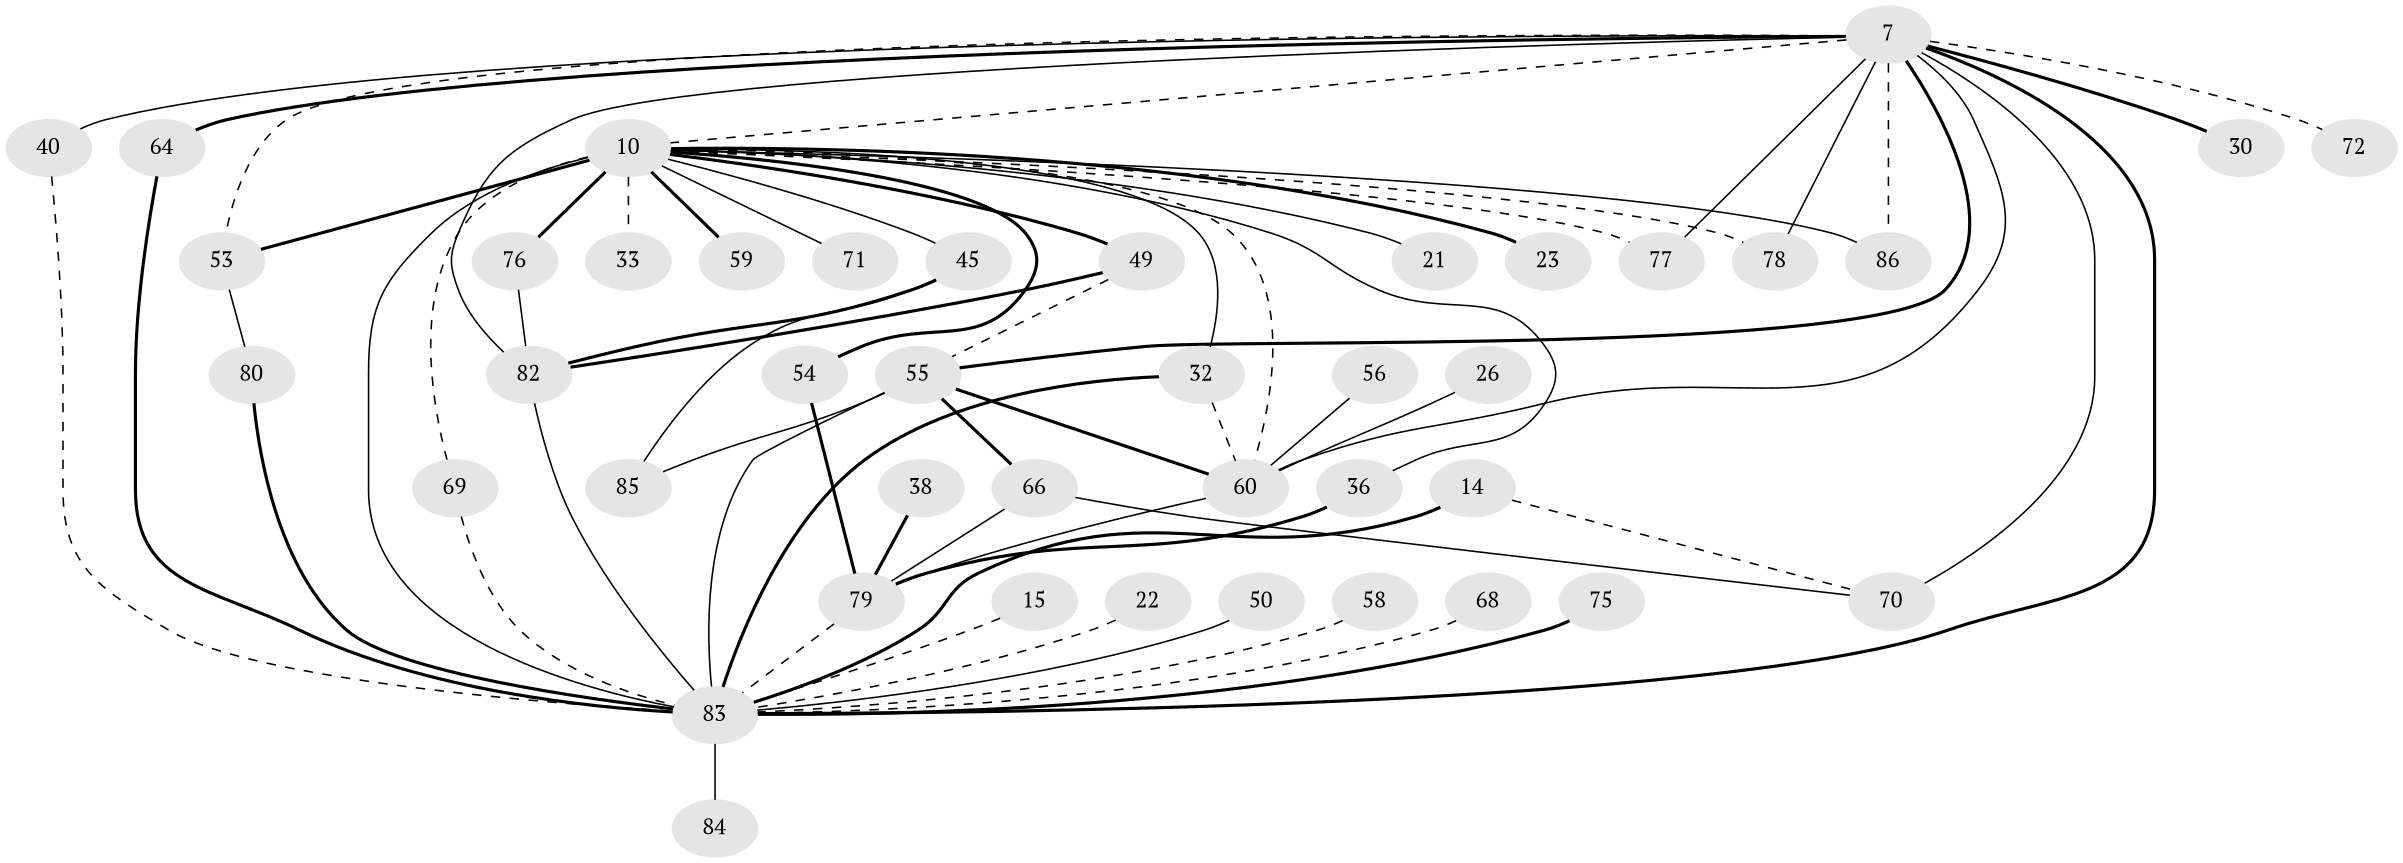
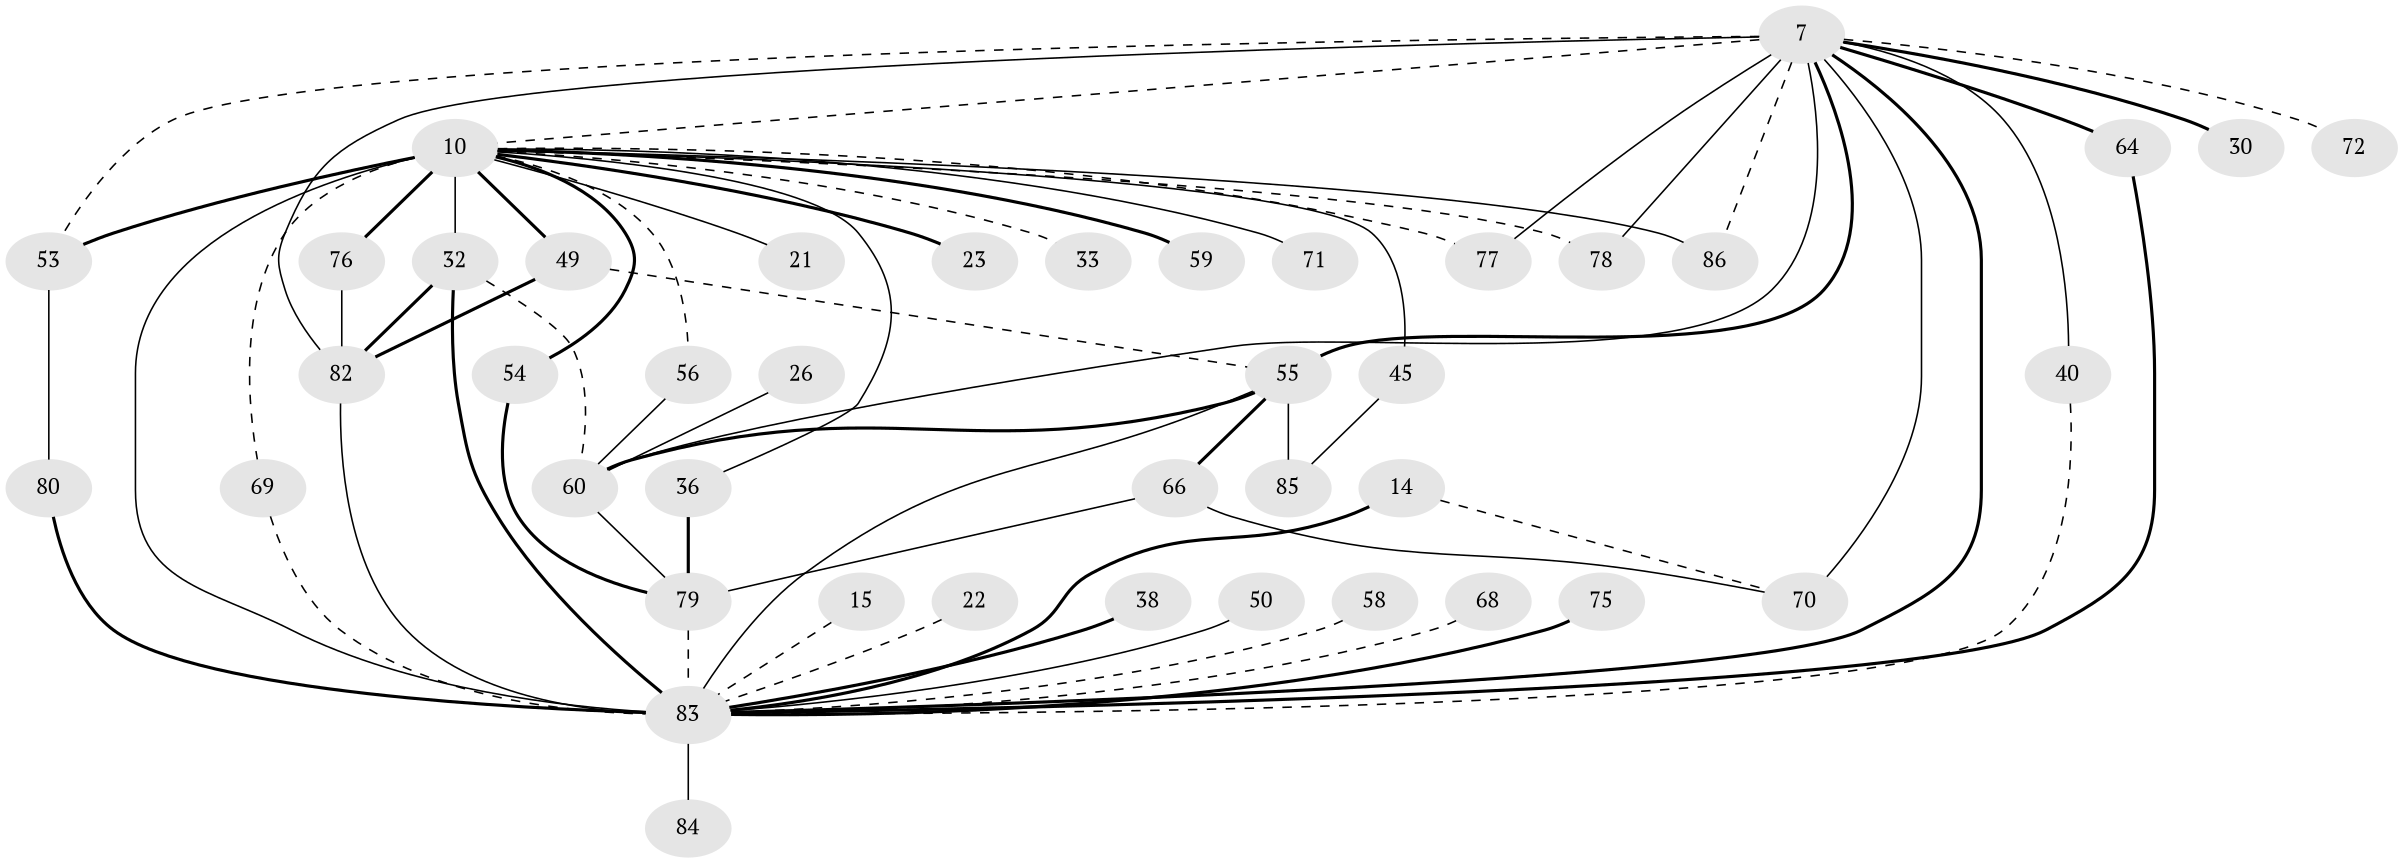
edge "10" -- "60": now "10" -- "56"
edge "45" -- "82": now "32" -- "82"
edge "38" -- "79": now "38" -- "83"
